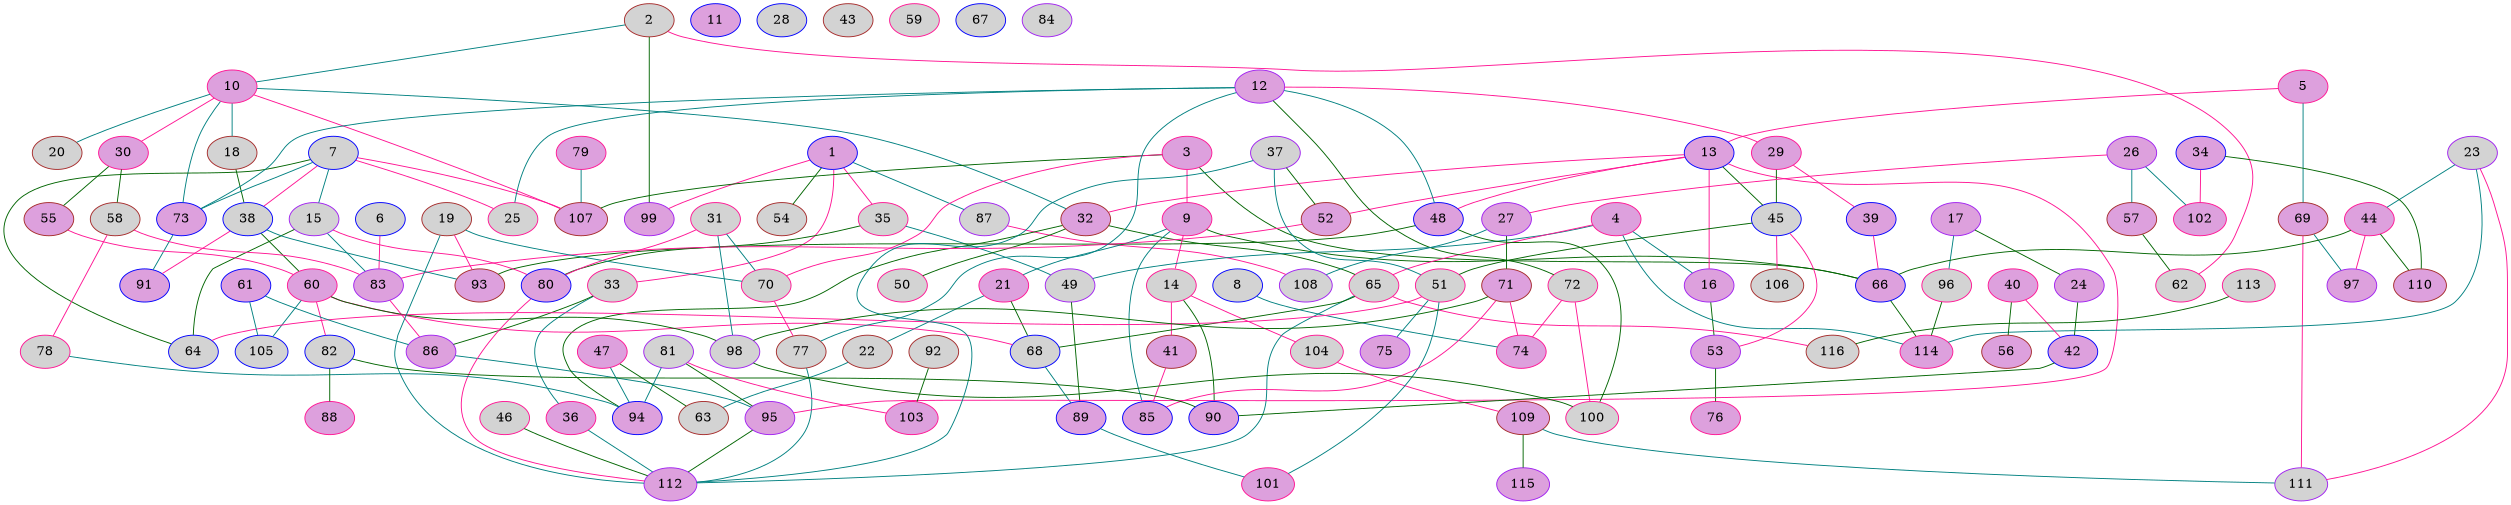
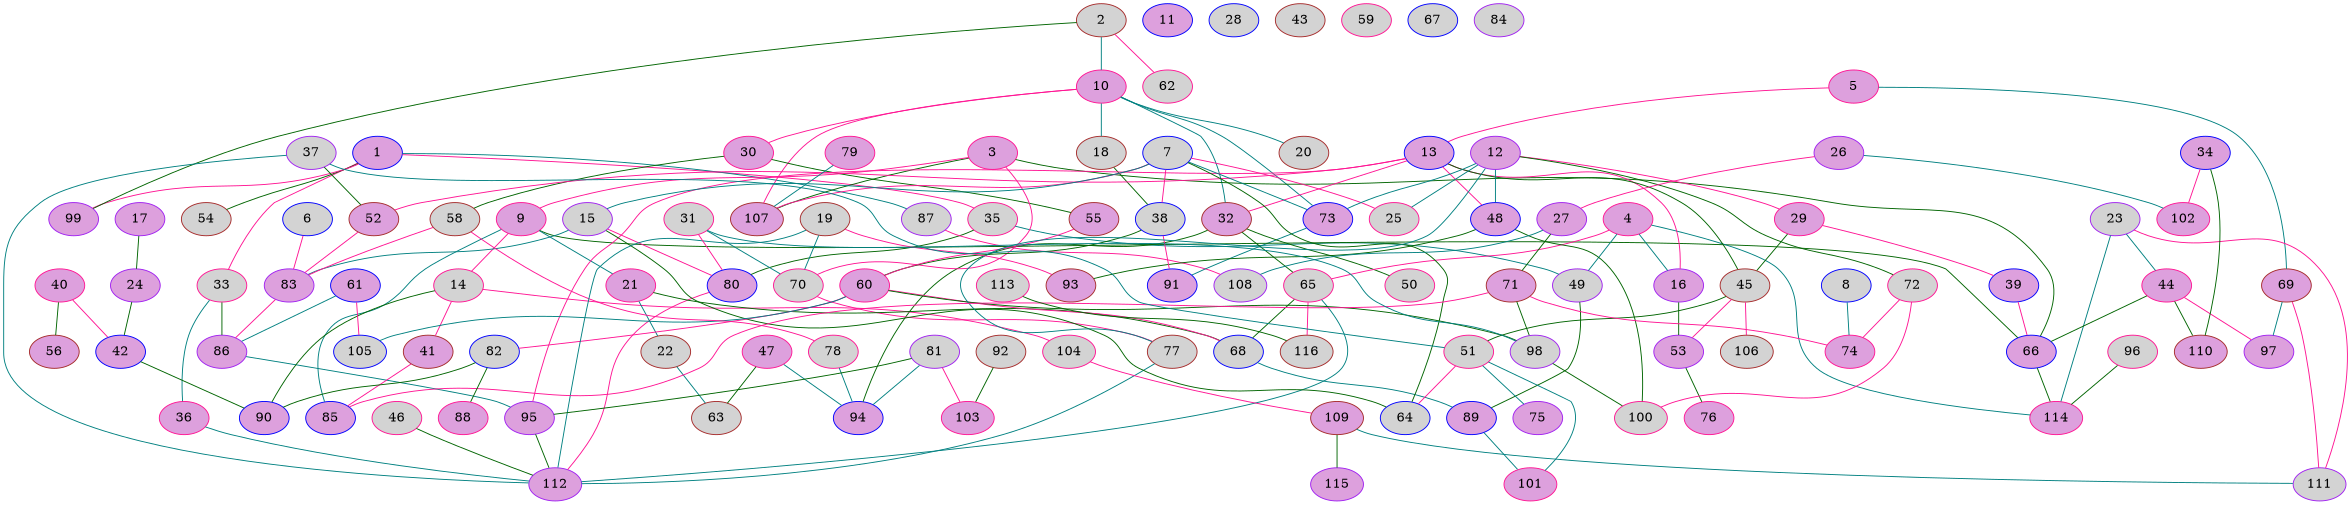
node "45": color blue -> brown
node "57": removed
edge "17" -- "96": removed
edge "38" -- "93": removed
edge "61" -- "105": color teal -> deeppink
